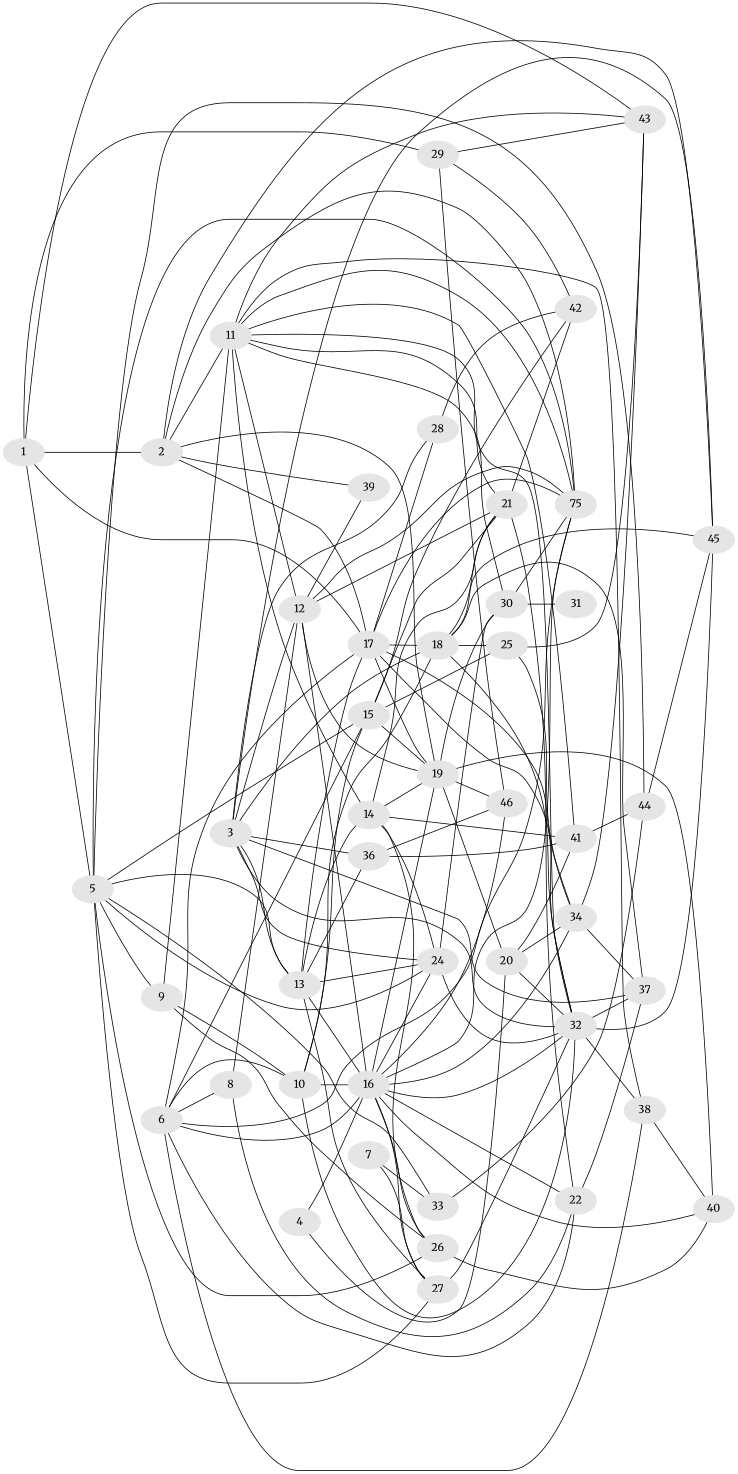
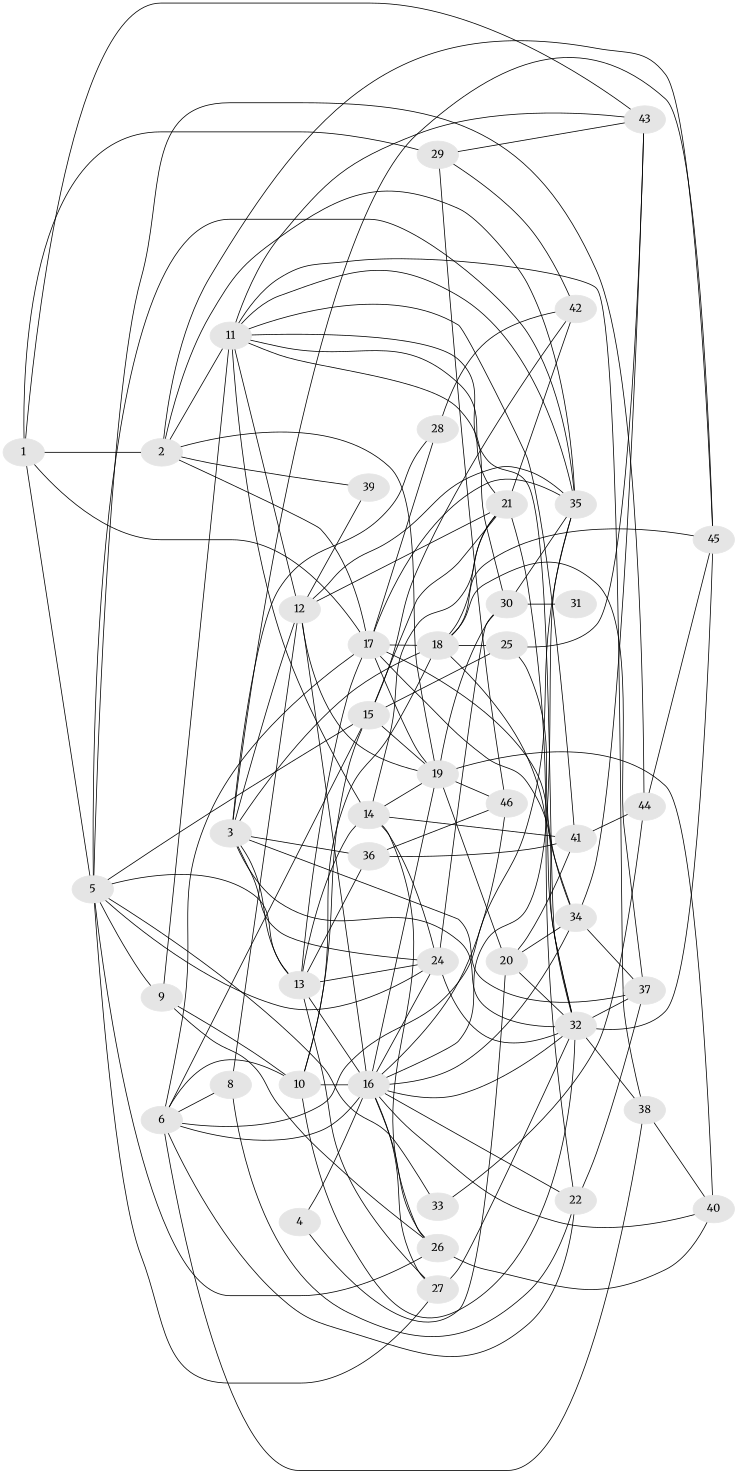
node "75": label "75" -> "35"
node "7": removed
